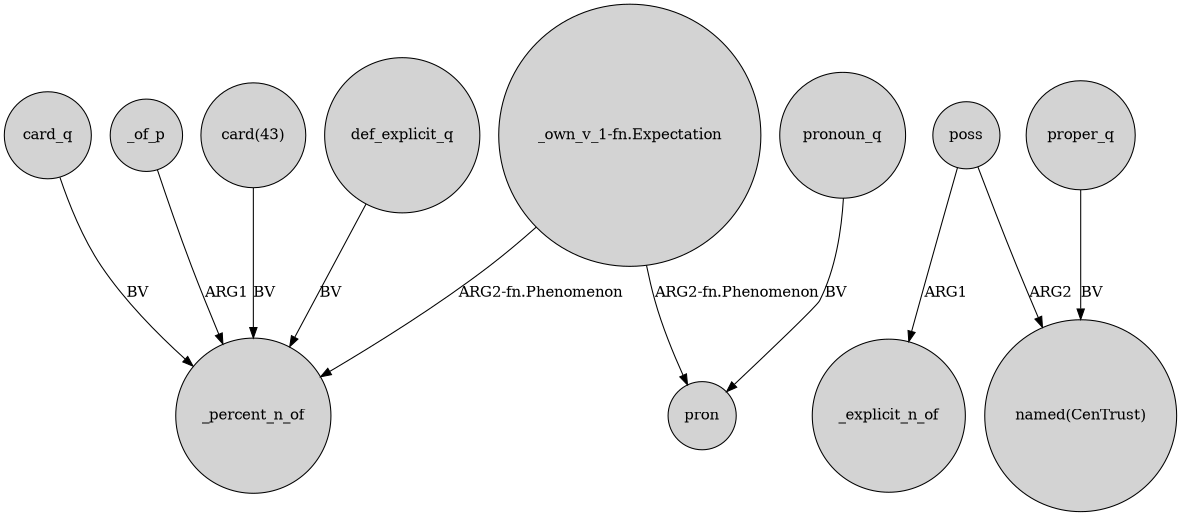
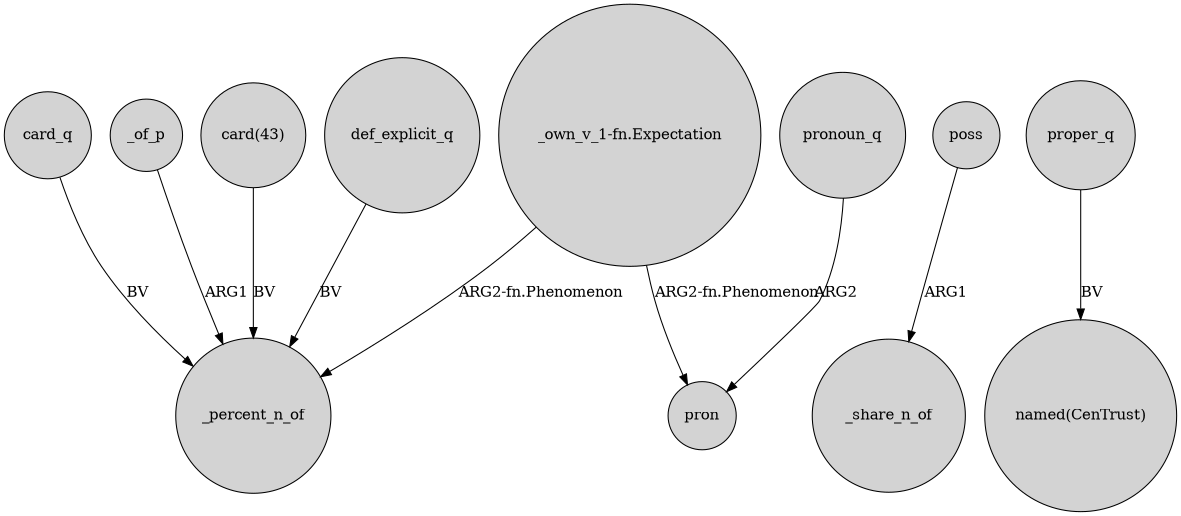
edge "poss" -> "named(CenTrust)": removed, label "ARG2"
edge "pronoun_q" -> "pron": label "BV" -> "ARG2"
node "_explicit_n_of": label "_explicit_n_of" -> "_share_n_of"
